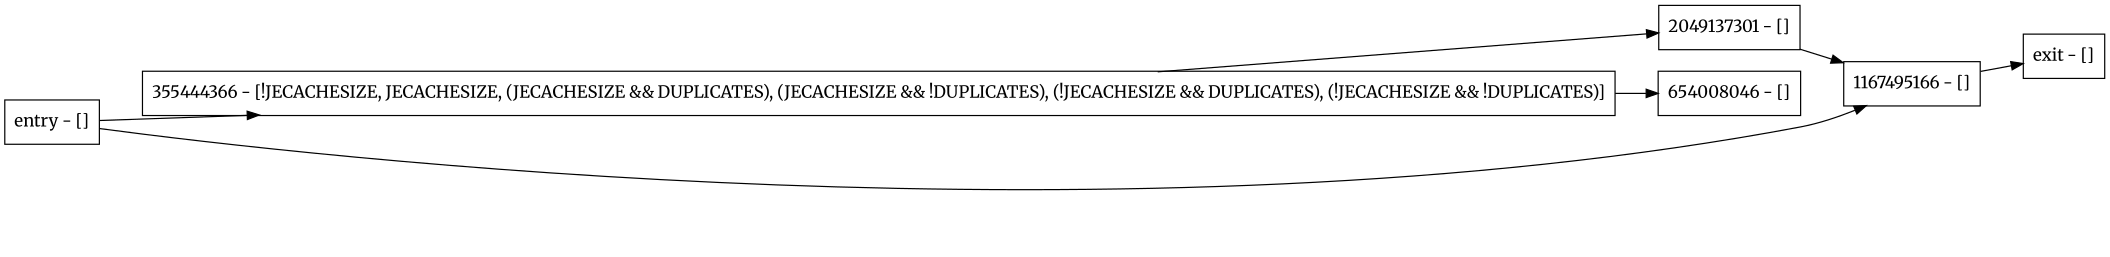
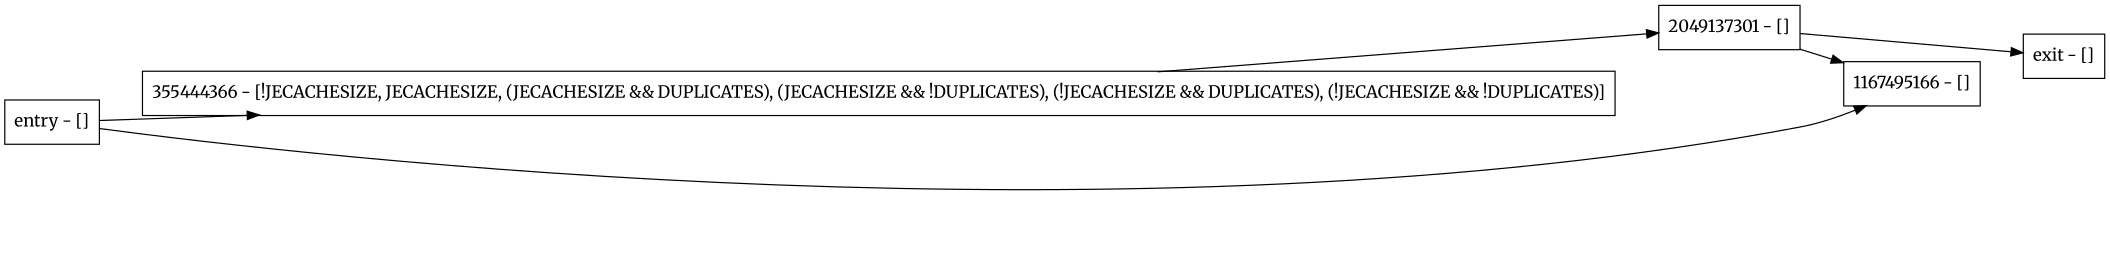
edge "1167495166 - []" -> "exit - []": now "2049137301 - []" -> "exit - []"
node "654008046 - []": removed
